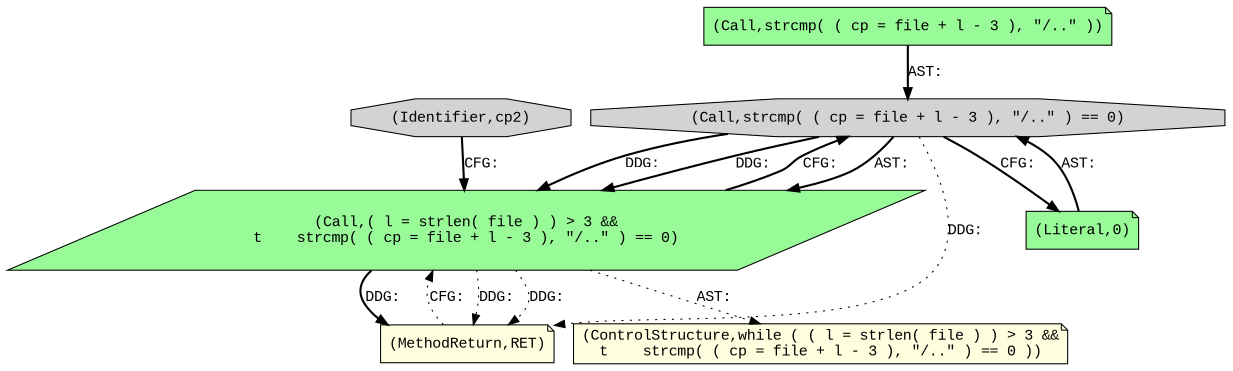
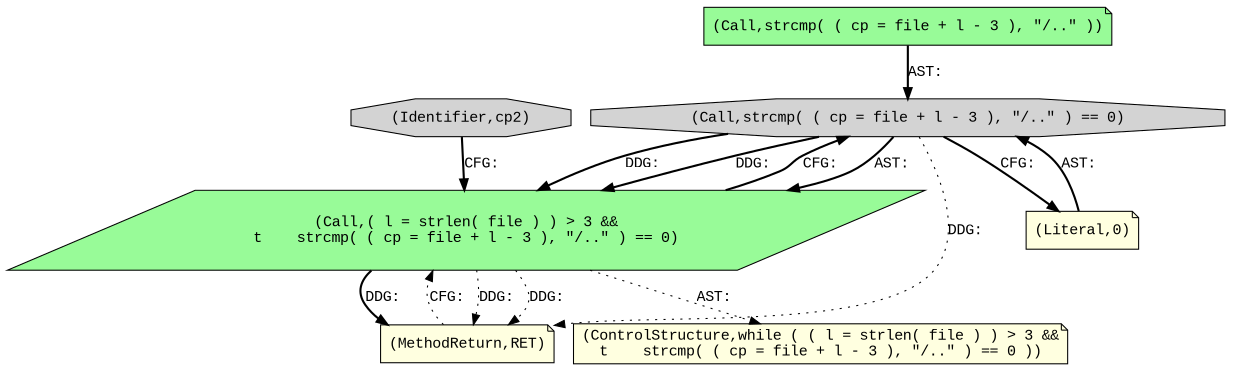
node "(Literal,0)": fillcolor palegreen -> lightyellow
